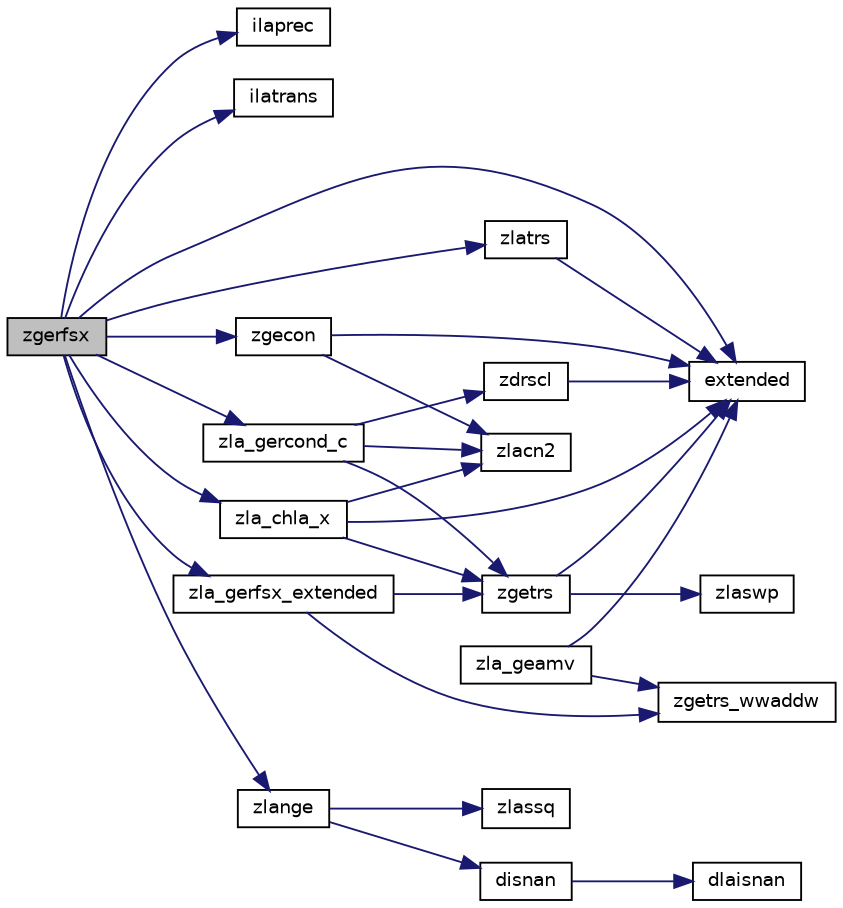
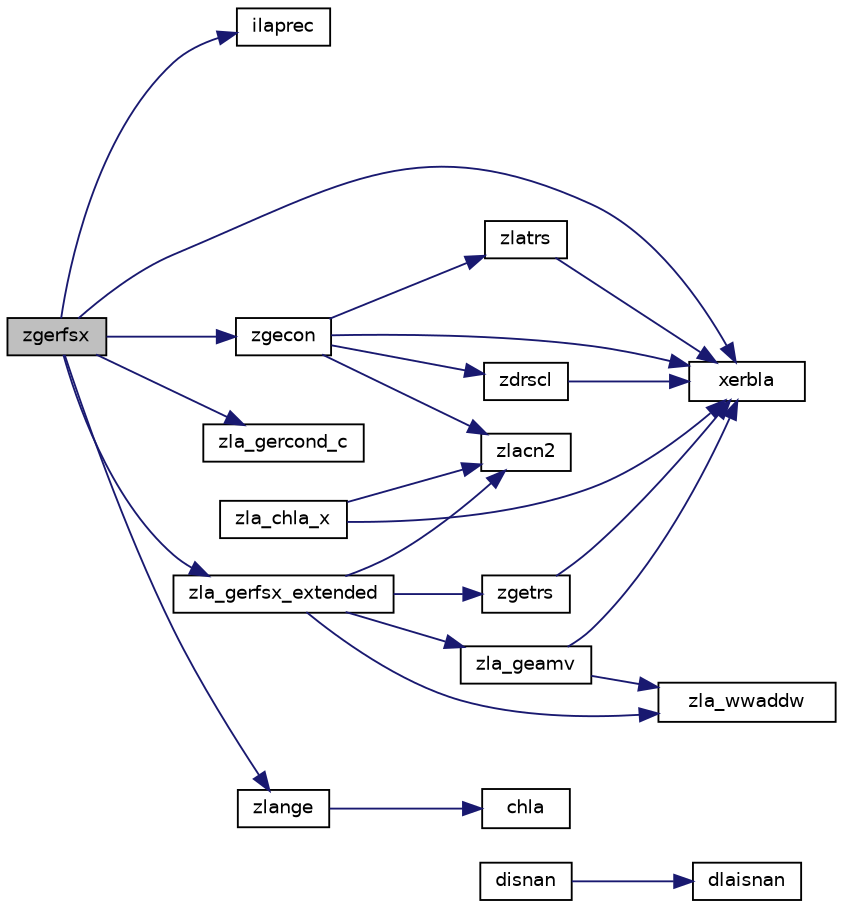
node "ilatrans": removed
edge "zgerfsx" -> "zlatrs": now "zgecon" -> "zlatrs"
node "extended": label "extended" -> "xerbla"
edge "zla_gercond_c" -> "zdrscl": now "zgecon" -> "zdrscl"
edge "zgerfsx" -> "zla_chla_x": removed
edge "zla_gercond_c" -> "zlacn2": now "zla_gerfsx_extended" -> "zlacn2"
edge "zla_gercond_c" -> "zgetrs": removed
edge "zla_chla_x" -> "zgetrs": removed
node "zlaswp": removed
edge "zla_gerfsx_extended" -> "zla_geamv": added
node "zgetrs_wwaddw": label "zgetrs_wwaddw" -> "zla_wwaddw"
node "zlassq": label "zlassq" -> "chla"
edge "zlange" -> "disnan": removed
